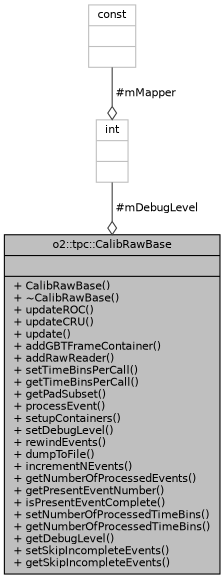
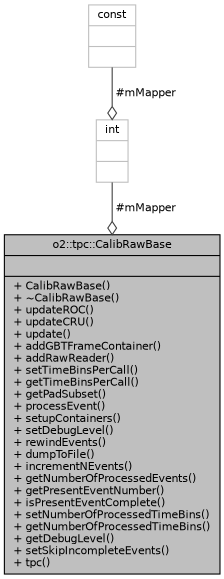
edge "int" -> "o2::tpc::CalibRawBase": label " #mDebugLevel" -> " #mMapper"
node "o2::tpc::CalibRawBase": text "+ getSkipIncompleteEvents()" -> "+ tpc()"
